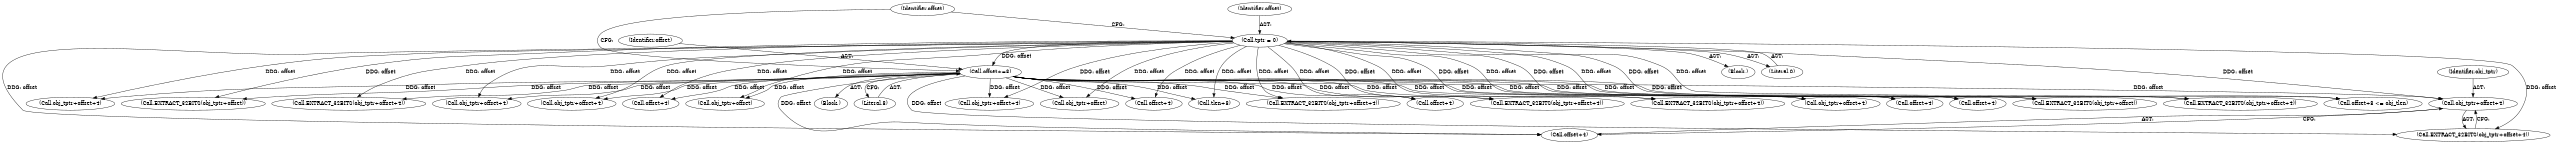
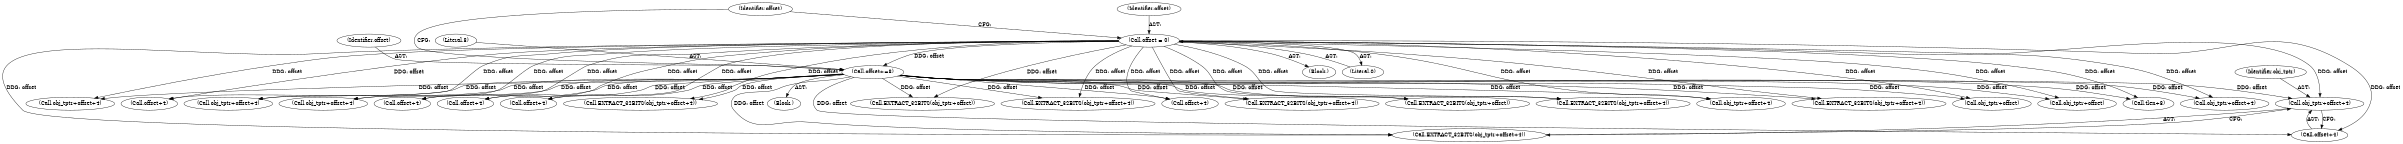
node "(Call,tptr = 0)": label "(Call,tptr = 0)" -> "(Call,offset = 0)"
edge "(Call,offset+=8)" -> "(Literal,8)": removed, label "CFG:"
node "(Call,offset+8 <= obj_tlen)": removed
